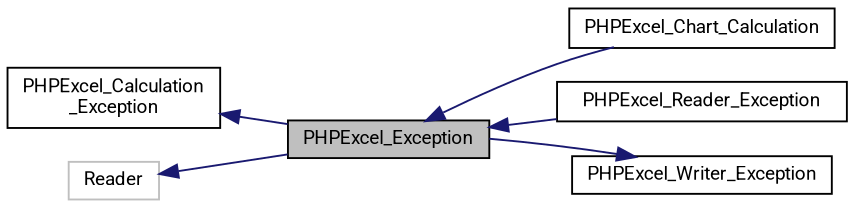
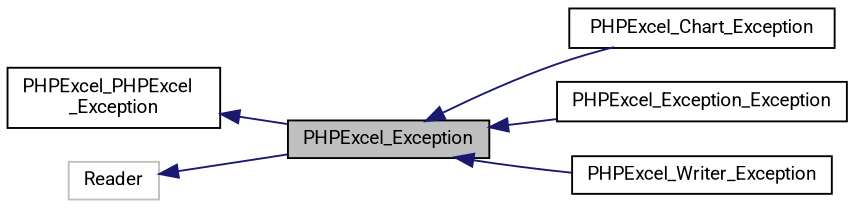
node "PHPExcel_Chart_Calculation": label "PHPExcel_Chart_Calculation" -> "PHPExcel_Chart_Exception"
node "PHPExcel_Calculation _Exception": label "PHPExcel_Calculation _Exception" -> "PHPExcel_PHPExcel _Exception"
node "PHPExcel_Reader_Exception": label "PHPExcel_Reader_Exception" -> "PHPExcel_Exception_Exception"
edge "PHPExcel_Exception" -> "PHPExcel_Writer_Exception": reversed
